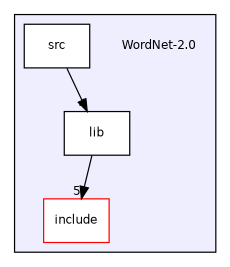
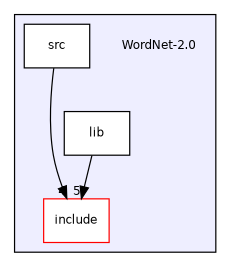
edge "src" -> "lib": now "src" -> "include"
